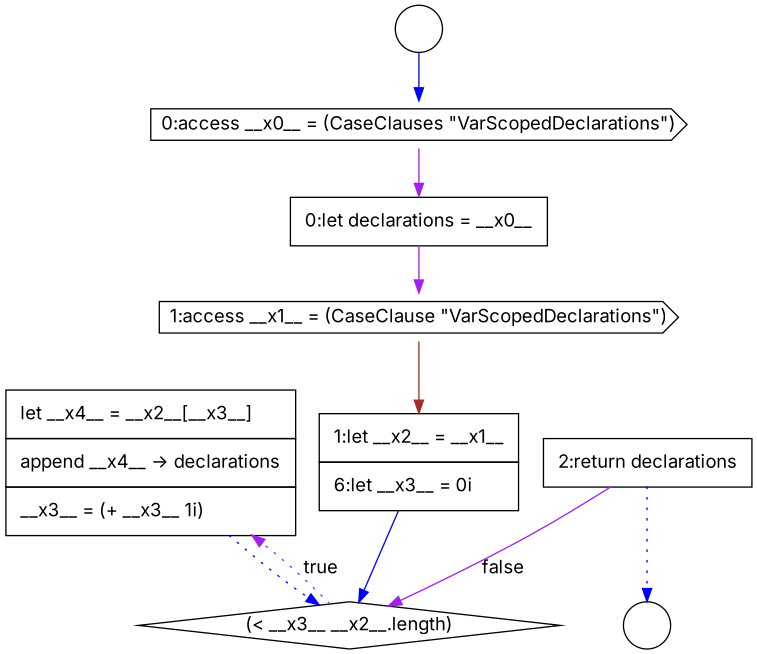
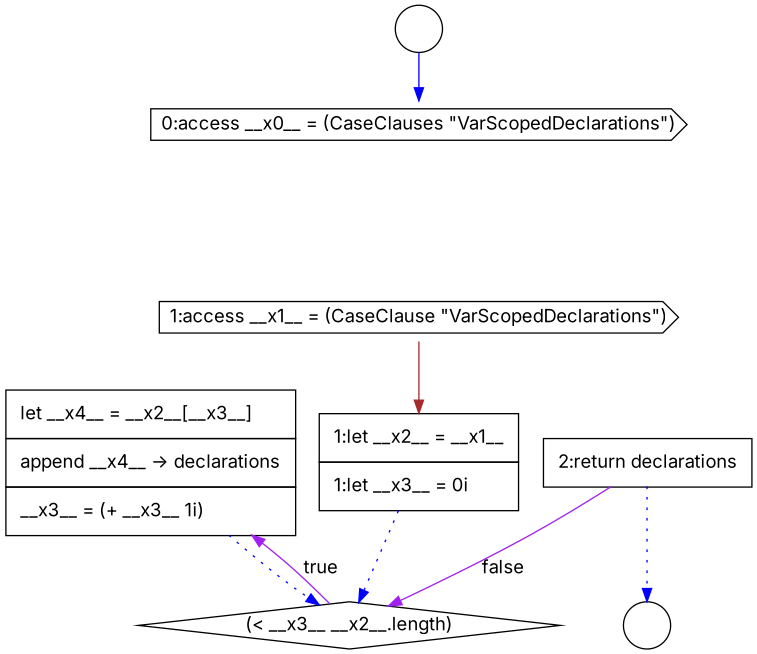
node "0:let declarations = __x0__": removed
node "1:let __x2__ = __x1__": text "6:let __x3__ = 0i" -> "1:let __x3__ = 0i"
edge "1:let __x2__ = __x1__" -> "(< __x3__ __x2__.length)": style solid -> dotted
edge "(< __x3__ __x2__.length)" -> "let __x4__ = __x2__[__x3__]": style dotted -> solid
